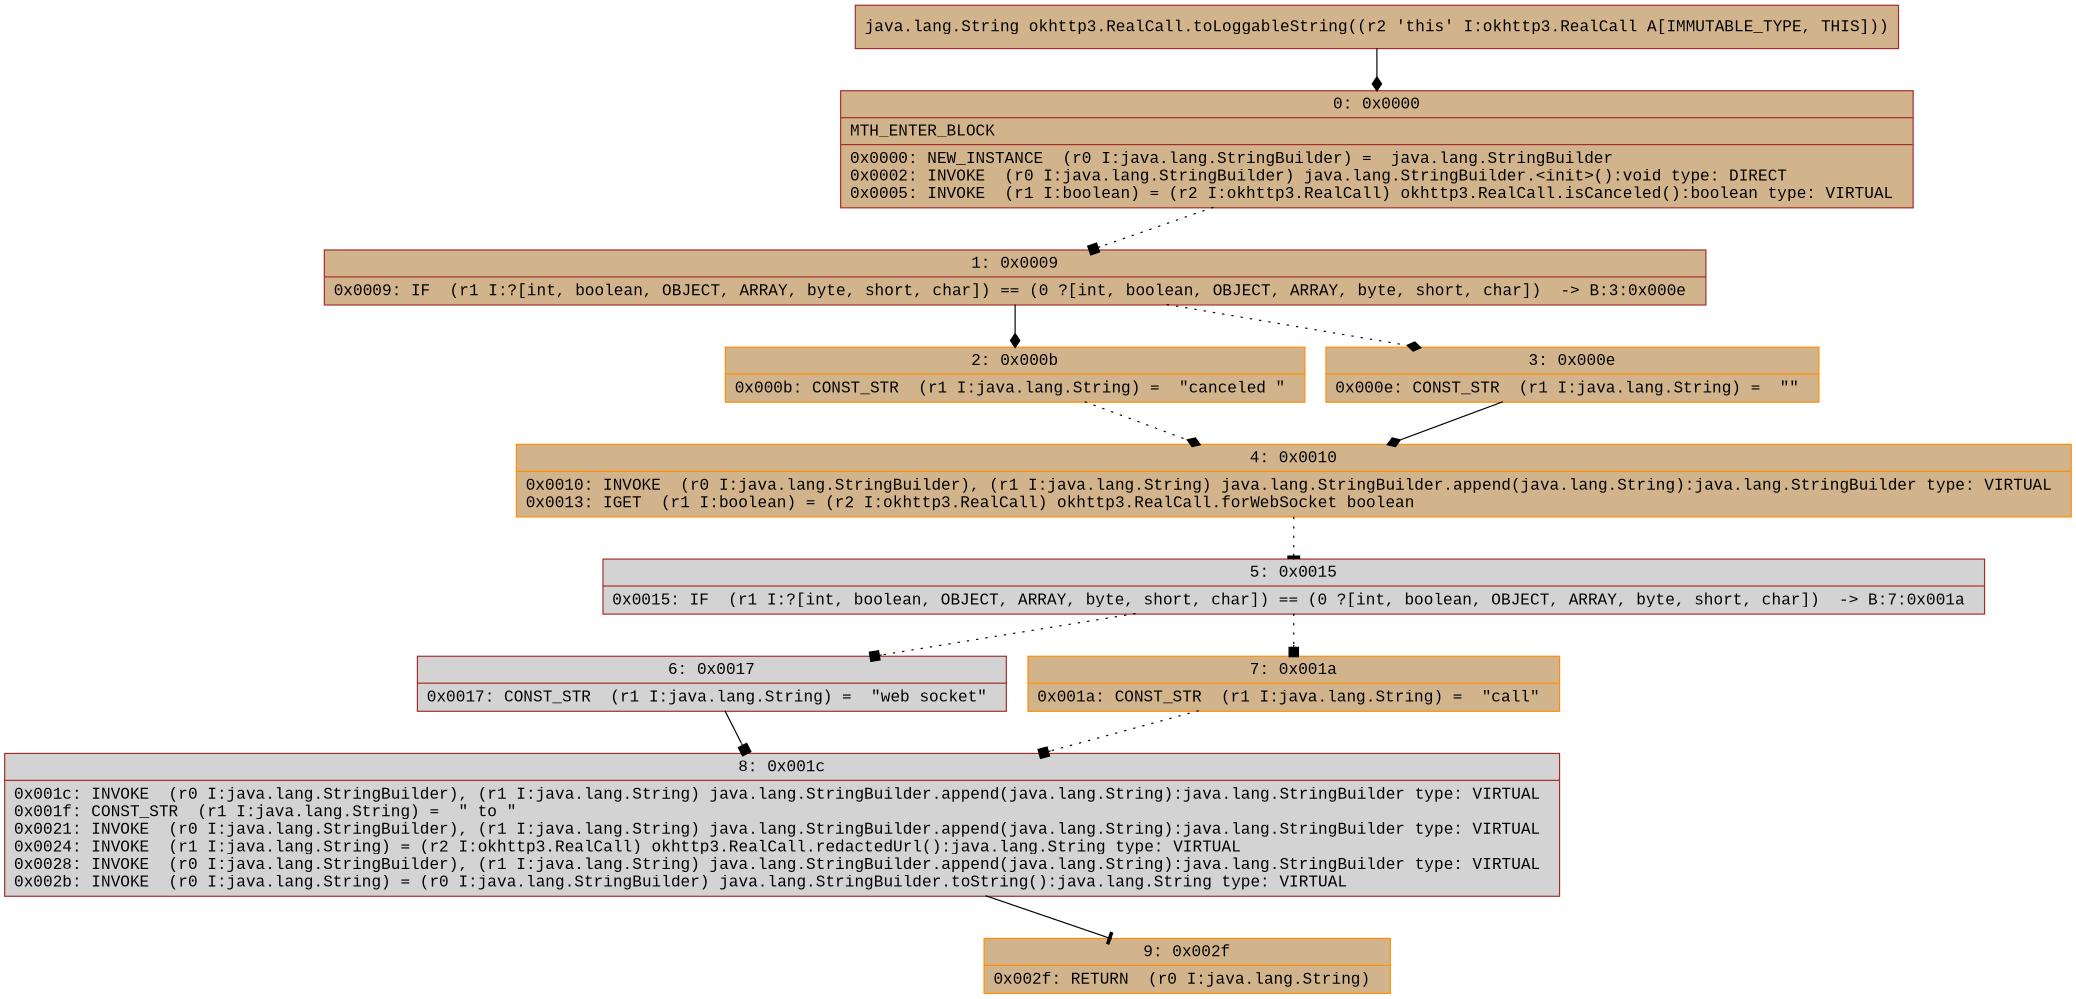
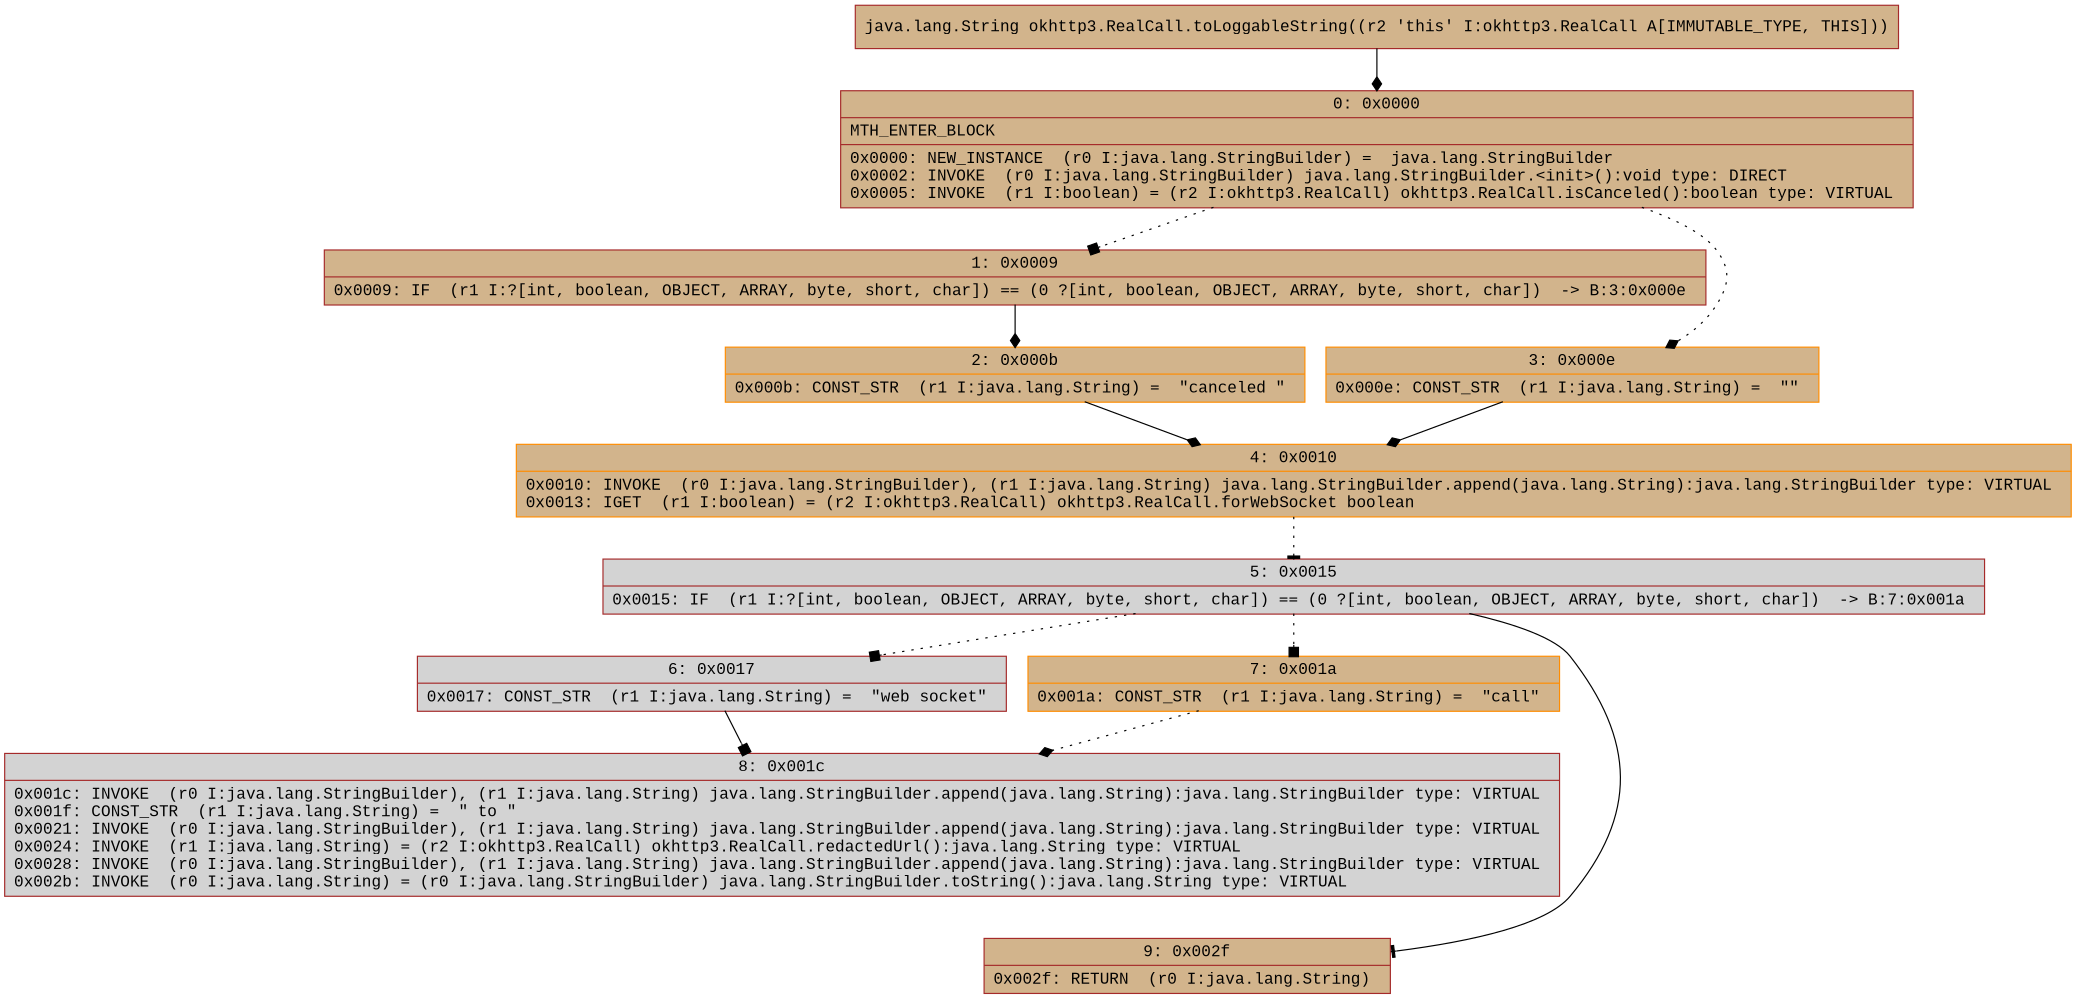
edge "1: 0x0009" -> "3: 0x000e": now "0: 0x0000" -> "3: 0x000e"
edge "2: 0x000b" -> "4: 0x0010": style dotted -> solid
edge "7: 0x001a" -> "8: 0x001c": arrowhead box -> diamond
edge "8: 0x001c" -> "9: 0x002f": now "5: 0x0015" -> "9: 0x002f"
node "9: 0x002f": color darkorange -> brown
